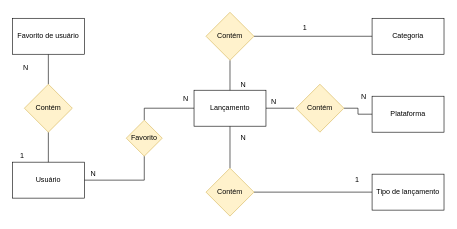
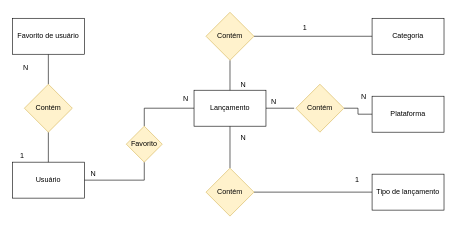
node "Favorito": moved (144, 138) -> (144, 144)
